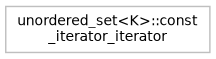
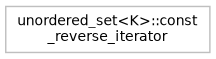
node "unordered_set<K>::const _iterator_iterator": label "unordered_set<K>::const _iterator_iterator" -> "unordered_set<K>::const _reverse_iterator"
